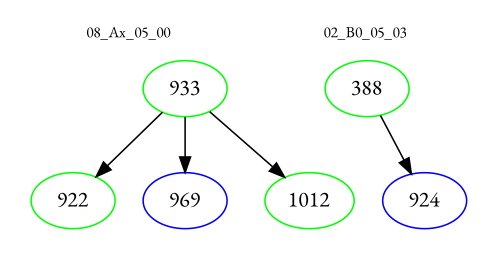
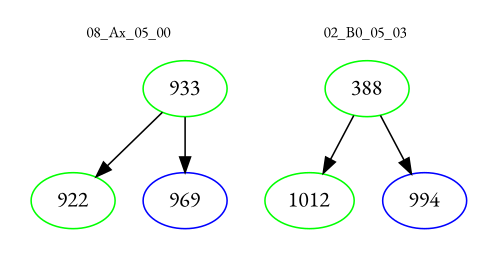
edge "933" -> "1012": now "388" -> "1012"
node "924": label "924" -> "994"
